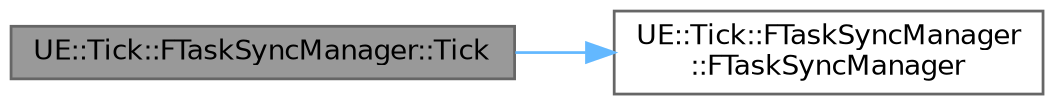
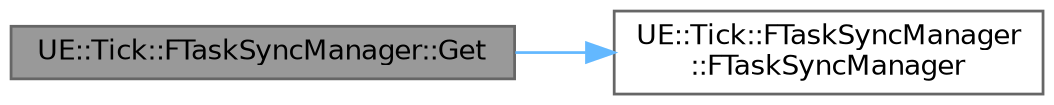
node "UE::Tick::FTaskSyncManager::Tick": label "UE::Tick::FTaskSyncManager::Tick" -> "UE::Tick::FTaskSyncManager::Get"
